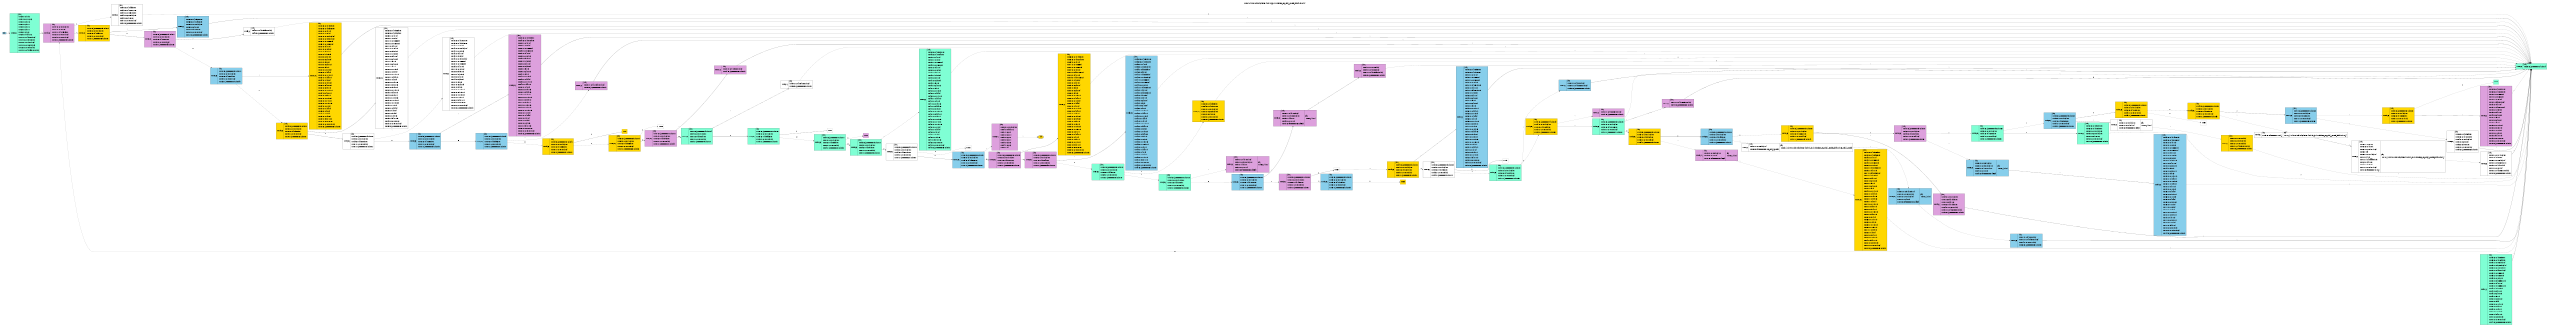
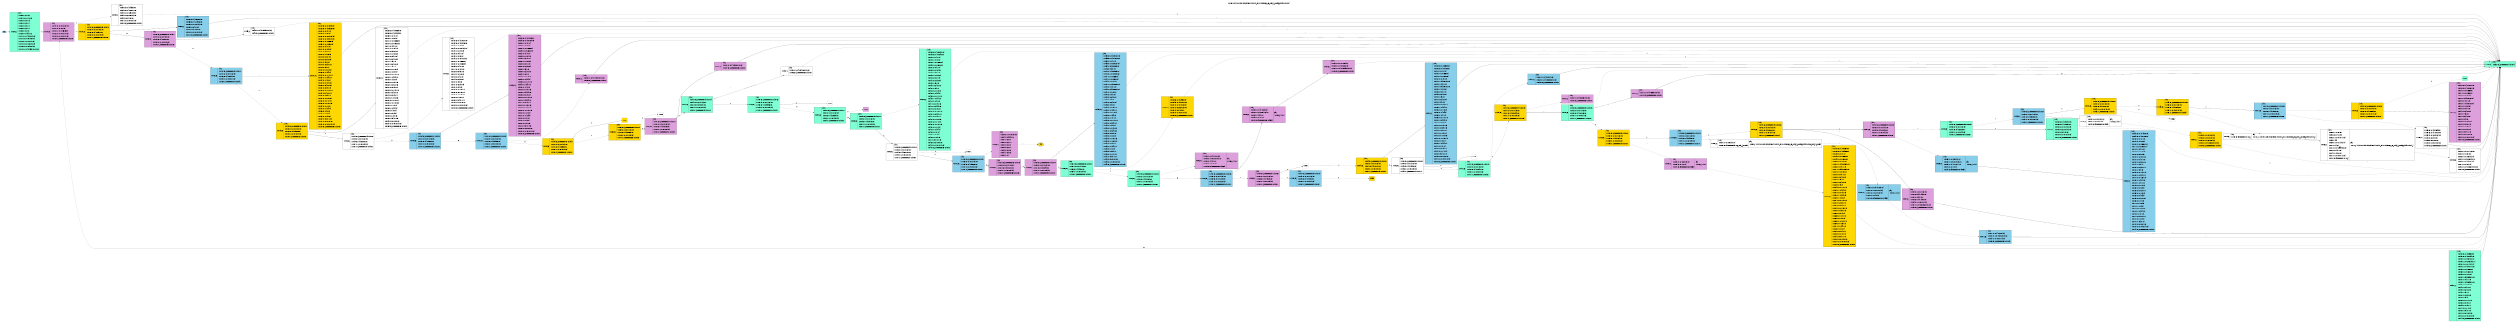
node "0x402055 [144]": removed
